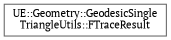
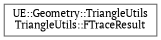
node "UE::Geometry::GeodesicSingle TriangleUtils::FTraceResult": label "UE::Geometry::GeodesicSingle TriangleUtils::FTraceResult" -> "UE::Geometry::TriangleUtils TriangleUtils::FTraceResult"
